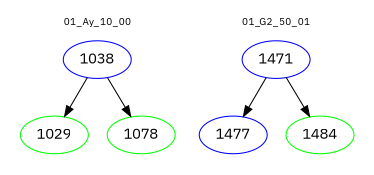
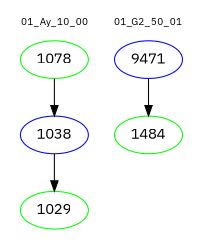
node "1471": label "1471" -> "9471"
edge "1038" -> "1078": reversed
node "1477": removed
